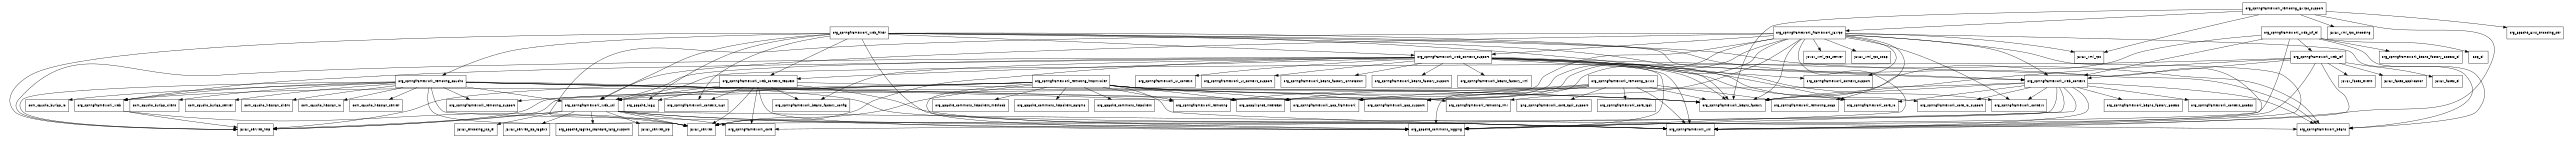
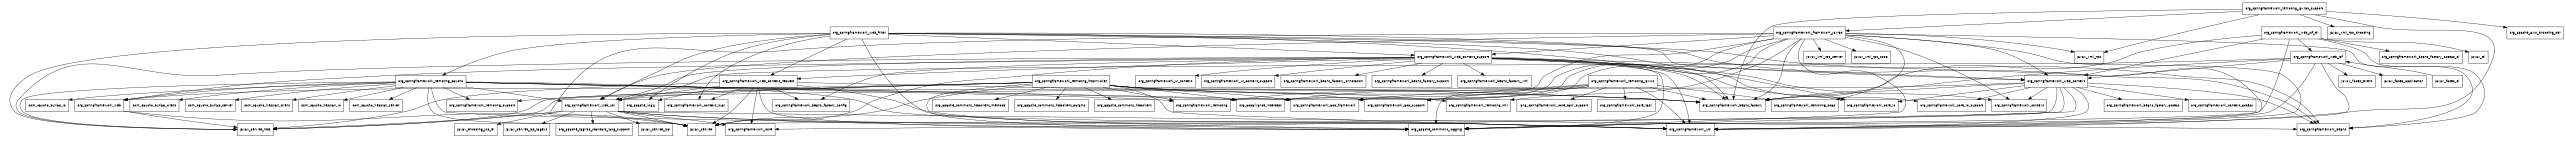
node "aop_el": label "aop_el" -> "javax_el"
edge "org_springframework_web_jsf" -> "javax_faces_el": reversed
node "org_springframework_context_support": removed
